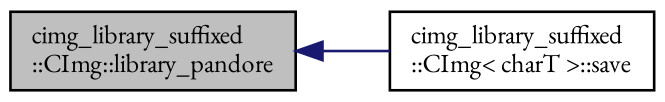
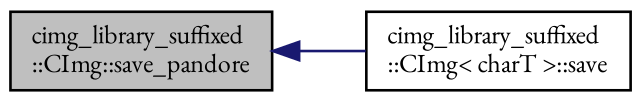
node "cimg_library_suffixed ::CImg::library_pandore": label "cimg_library_suffixed ::CImg::library_pandore" -> "cimg_library_suffixed ::CImg::save_pandore"
